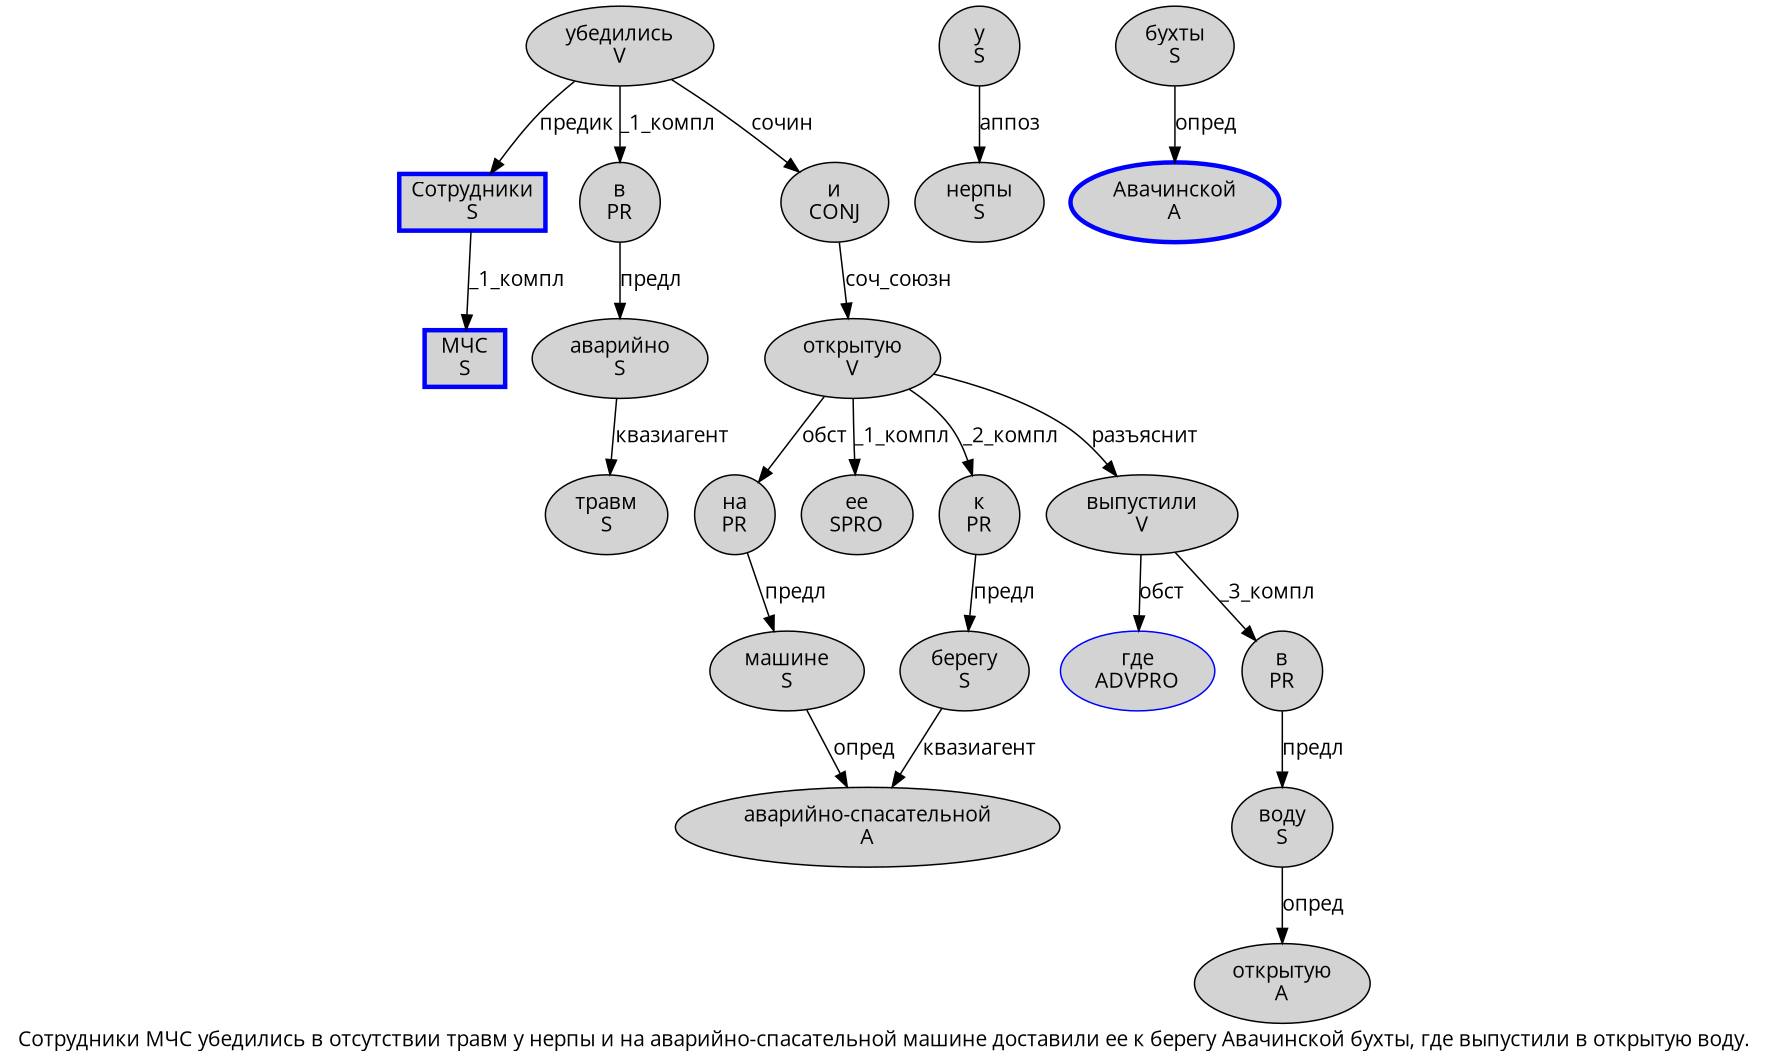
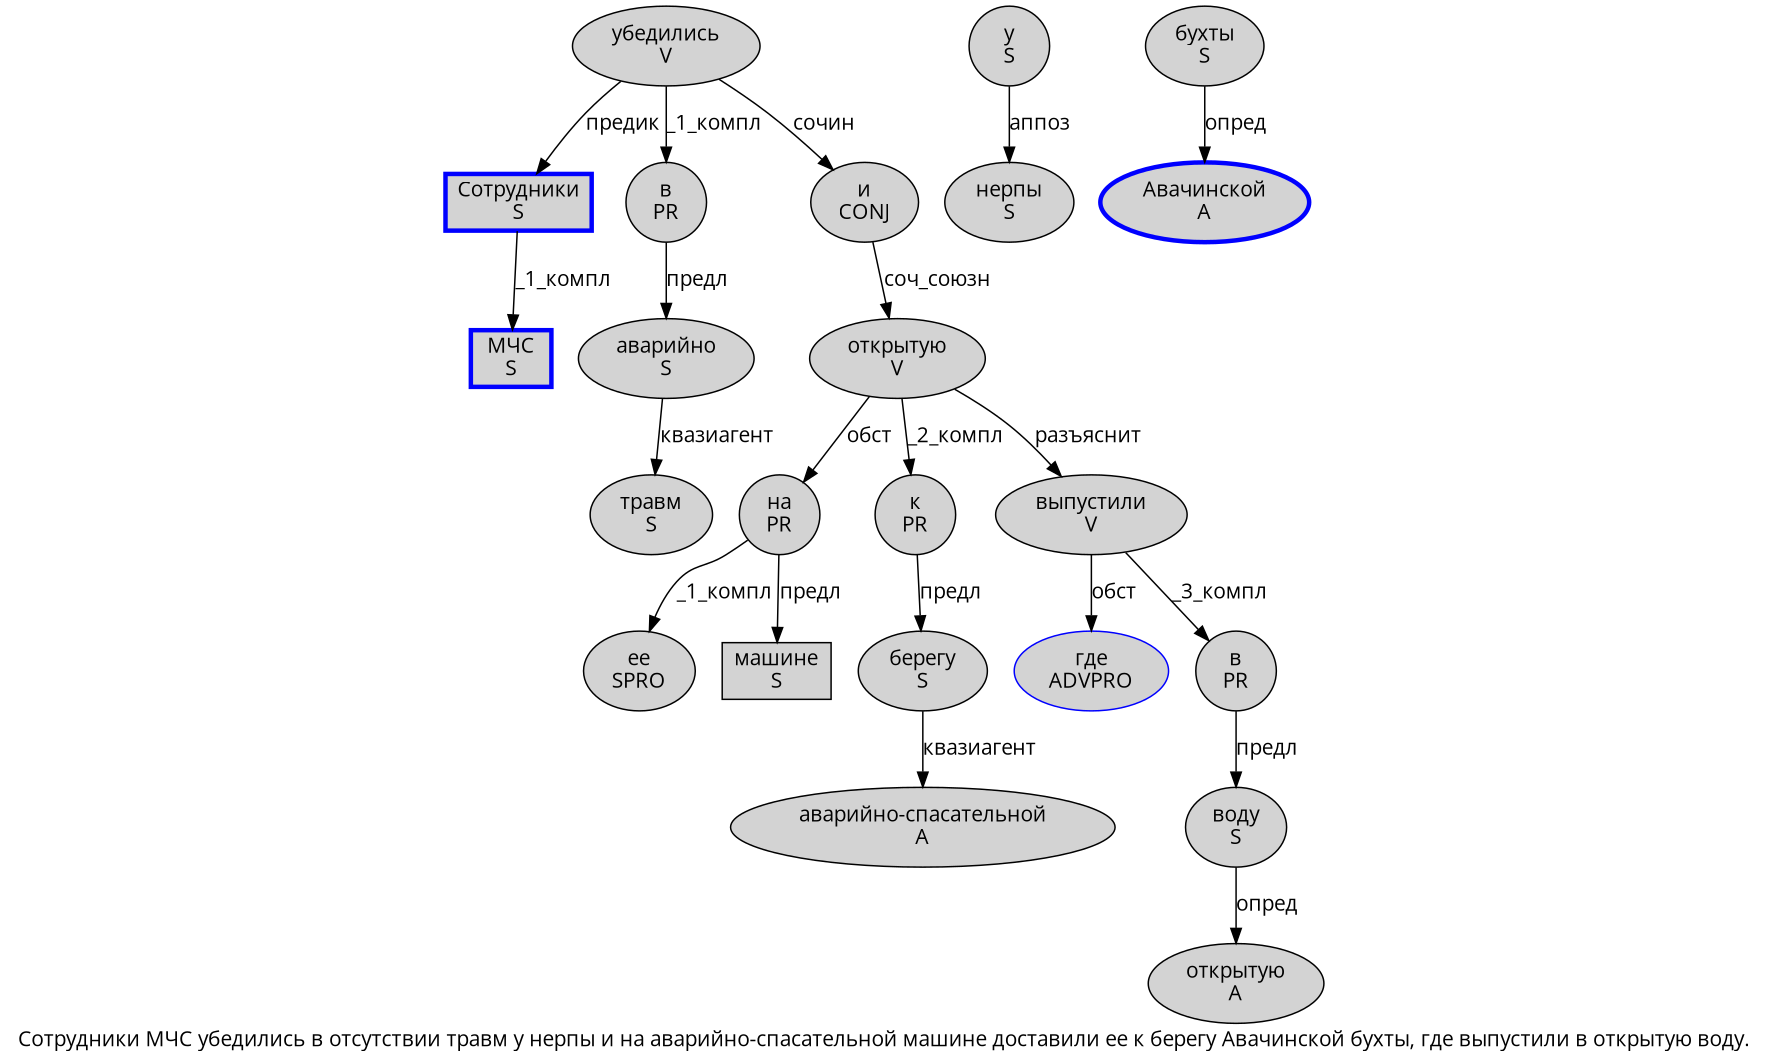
edge "открытую V" -> "ее SPRO": now "на PR" -> "ее SPRO"
node "машине S": shape ellipse -> box
edge "машине S" -> "аварийно-спасательной A": removed, label "опред"
